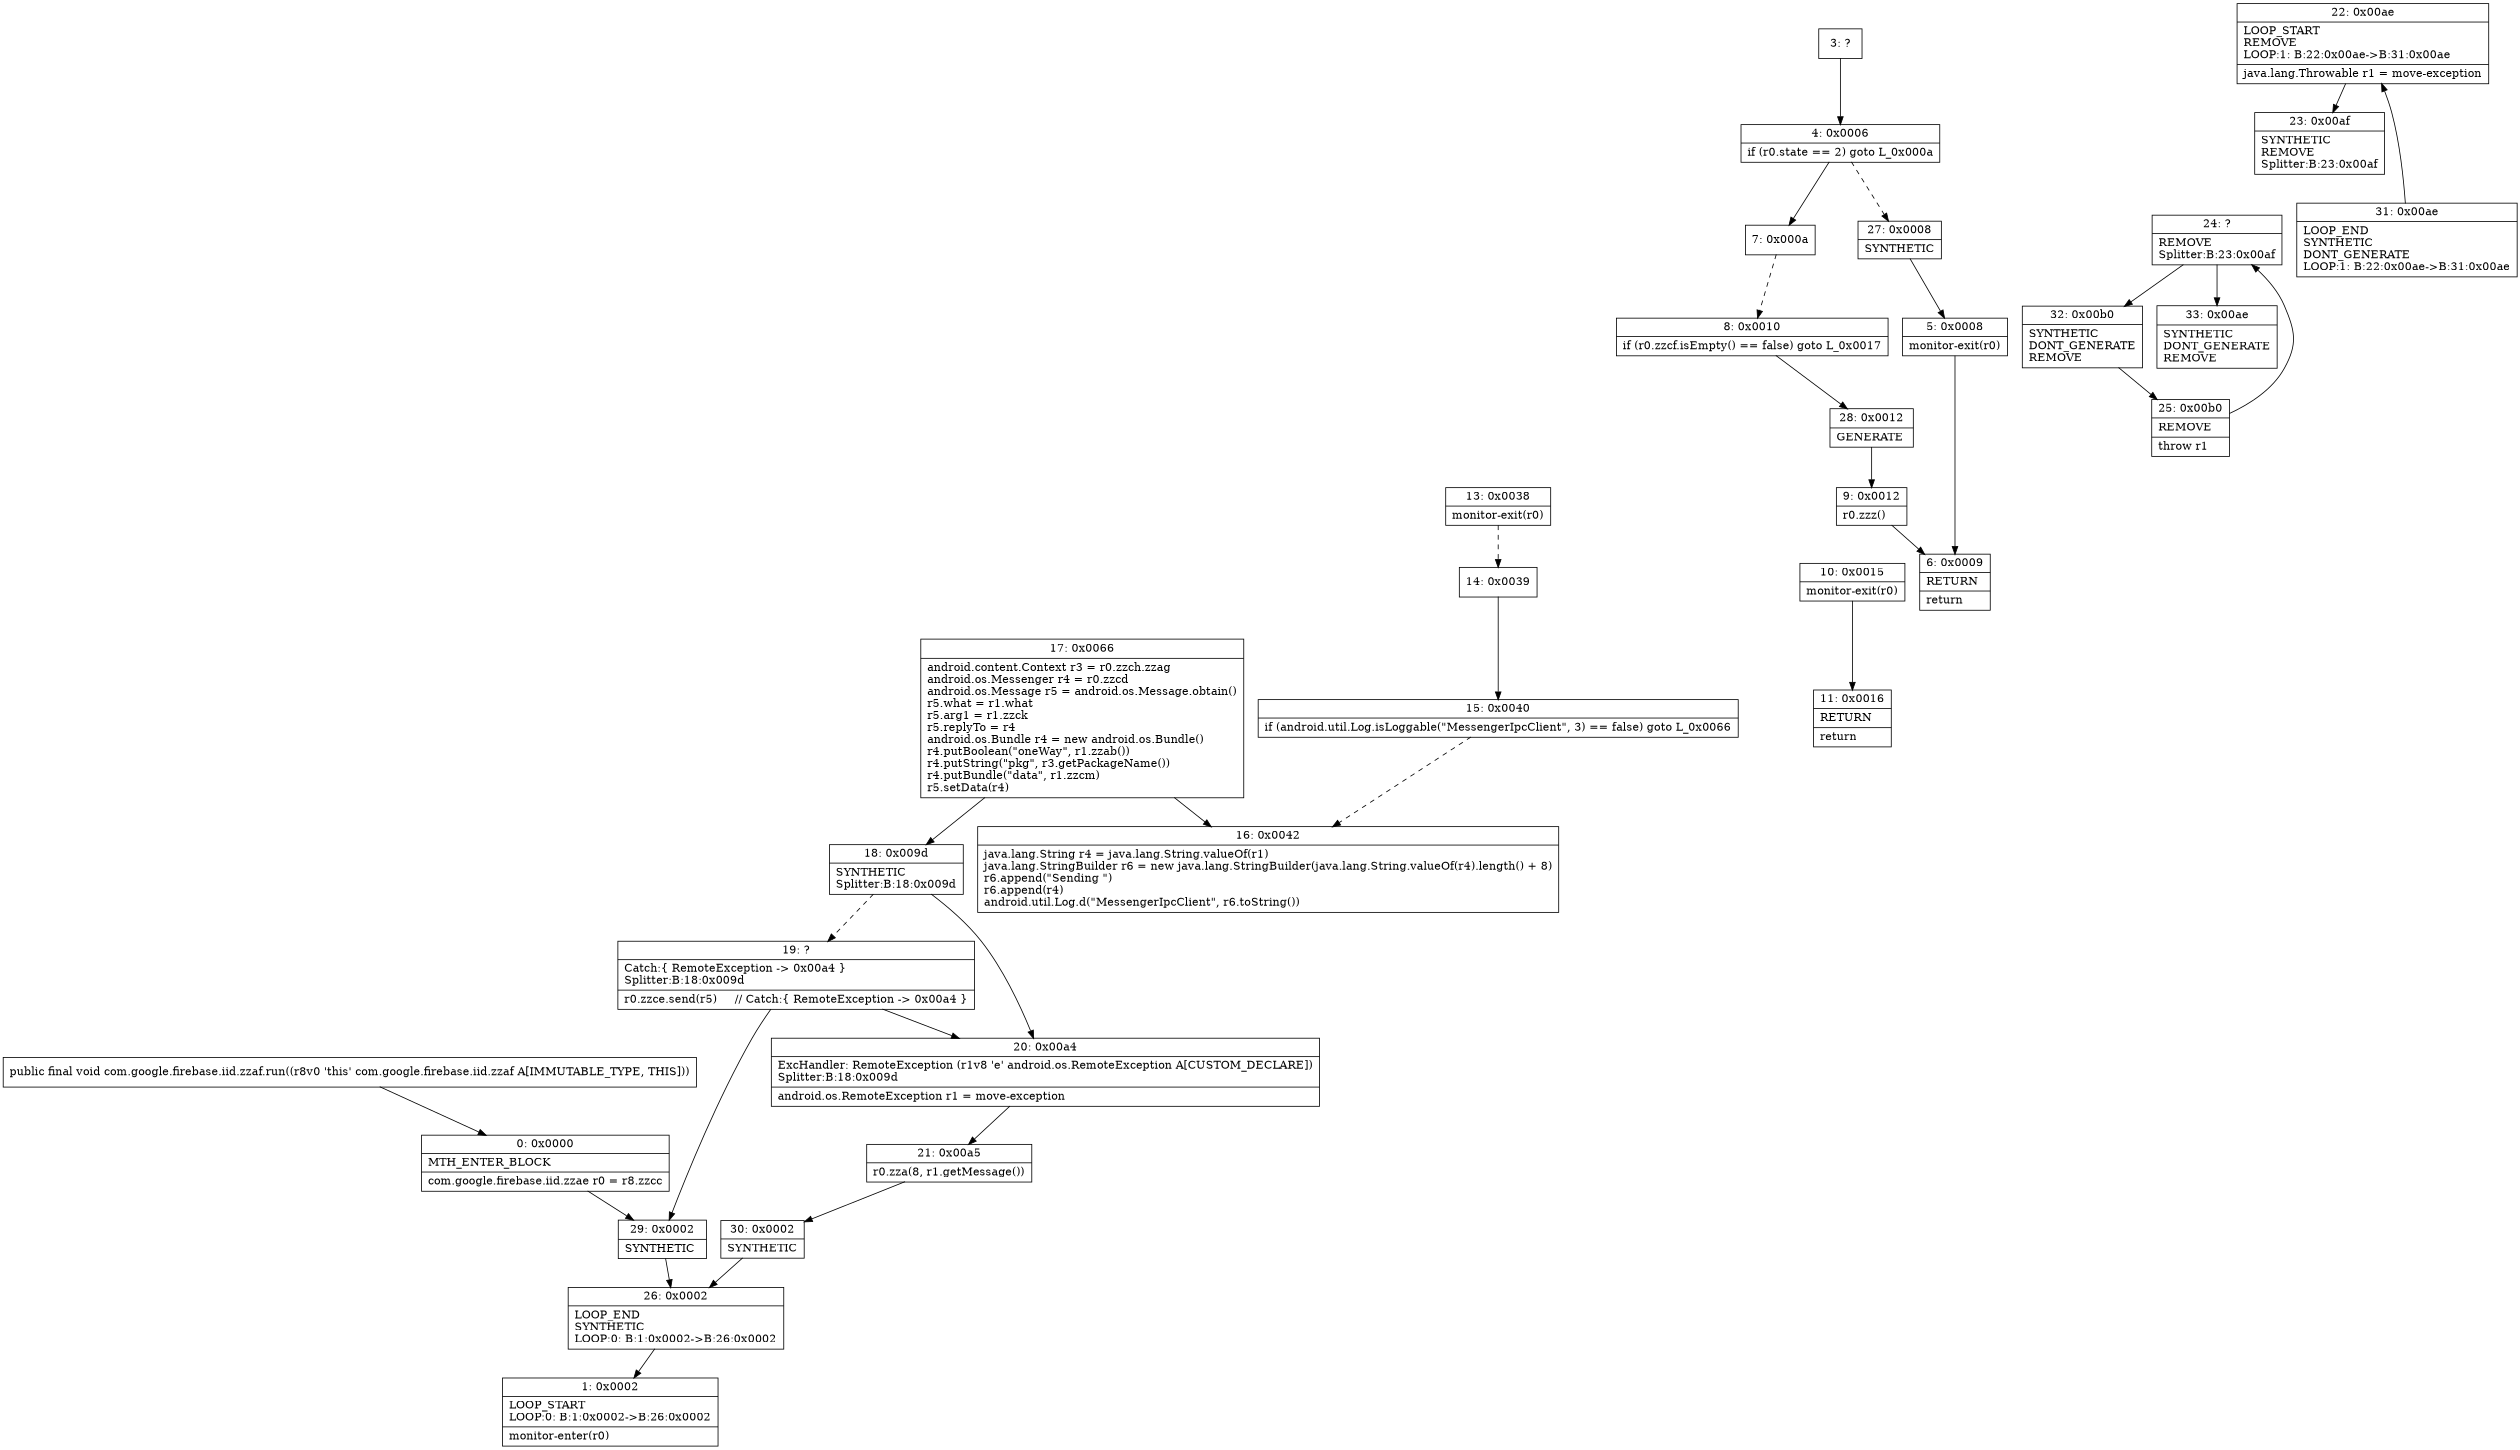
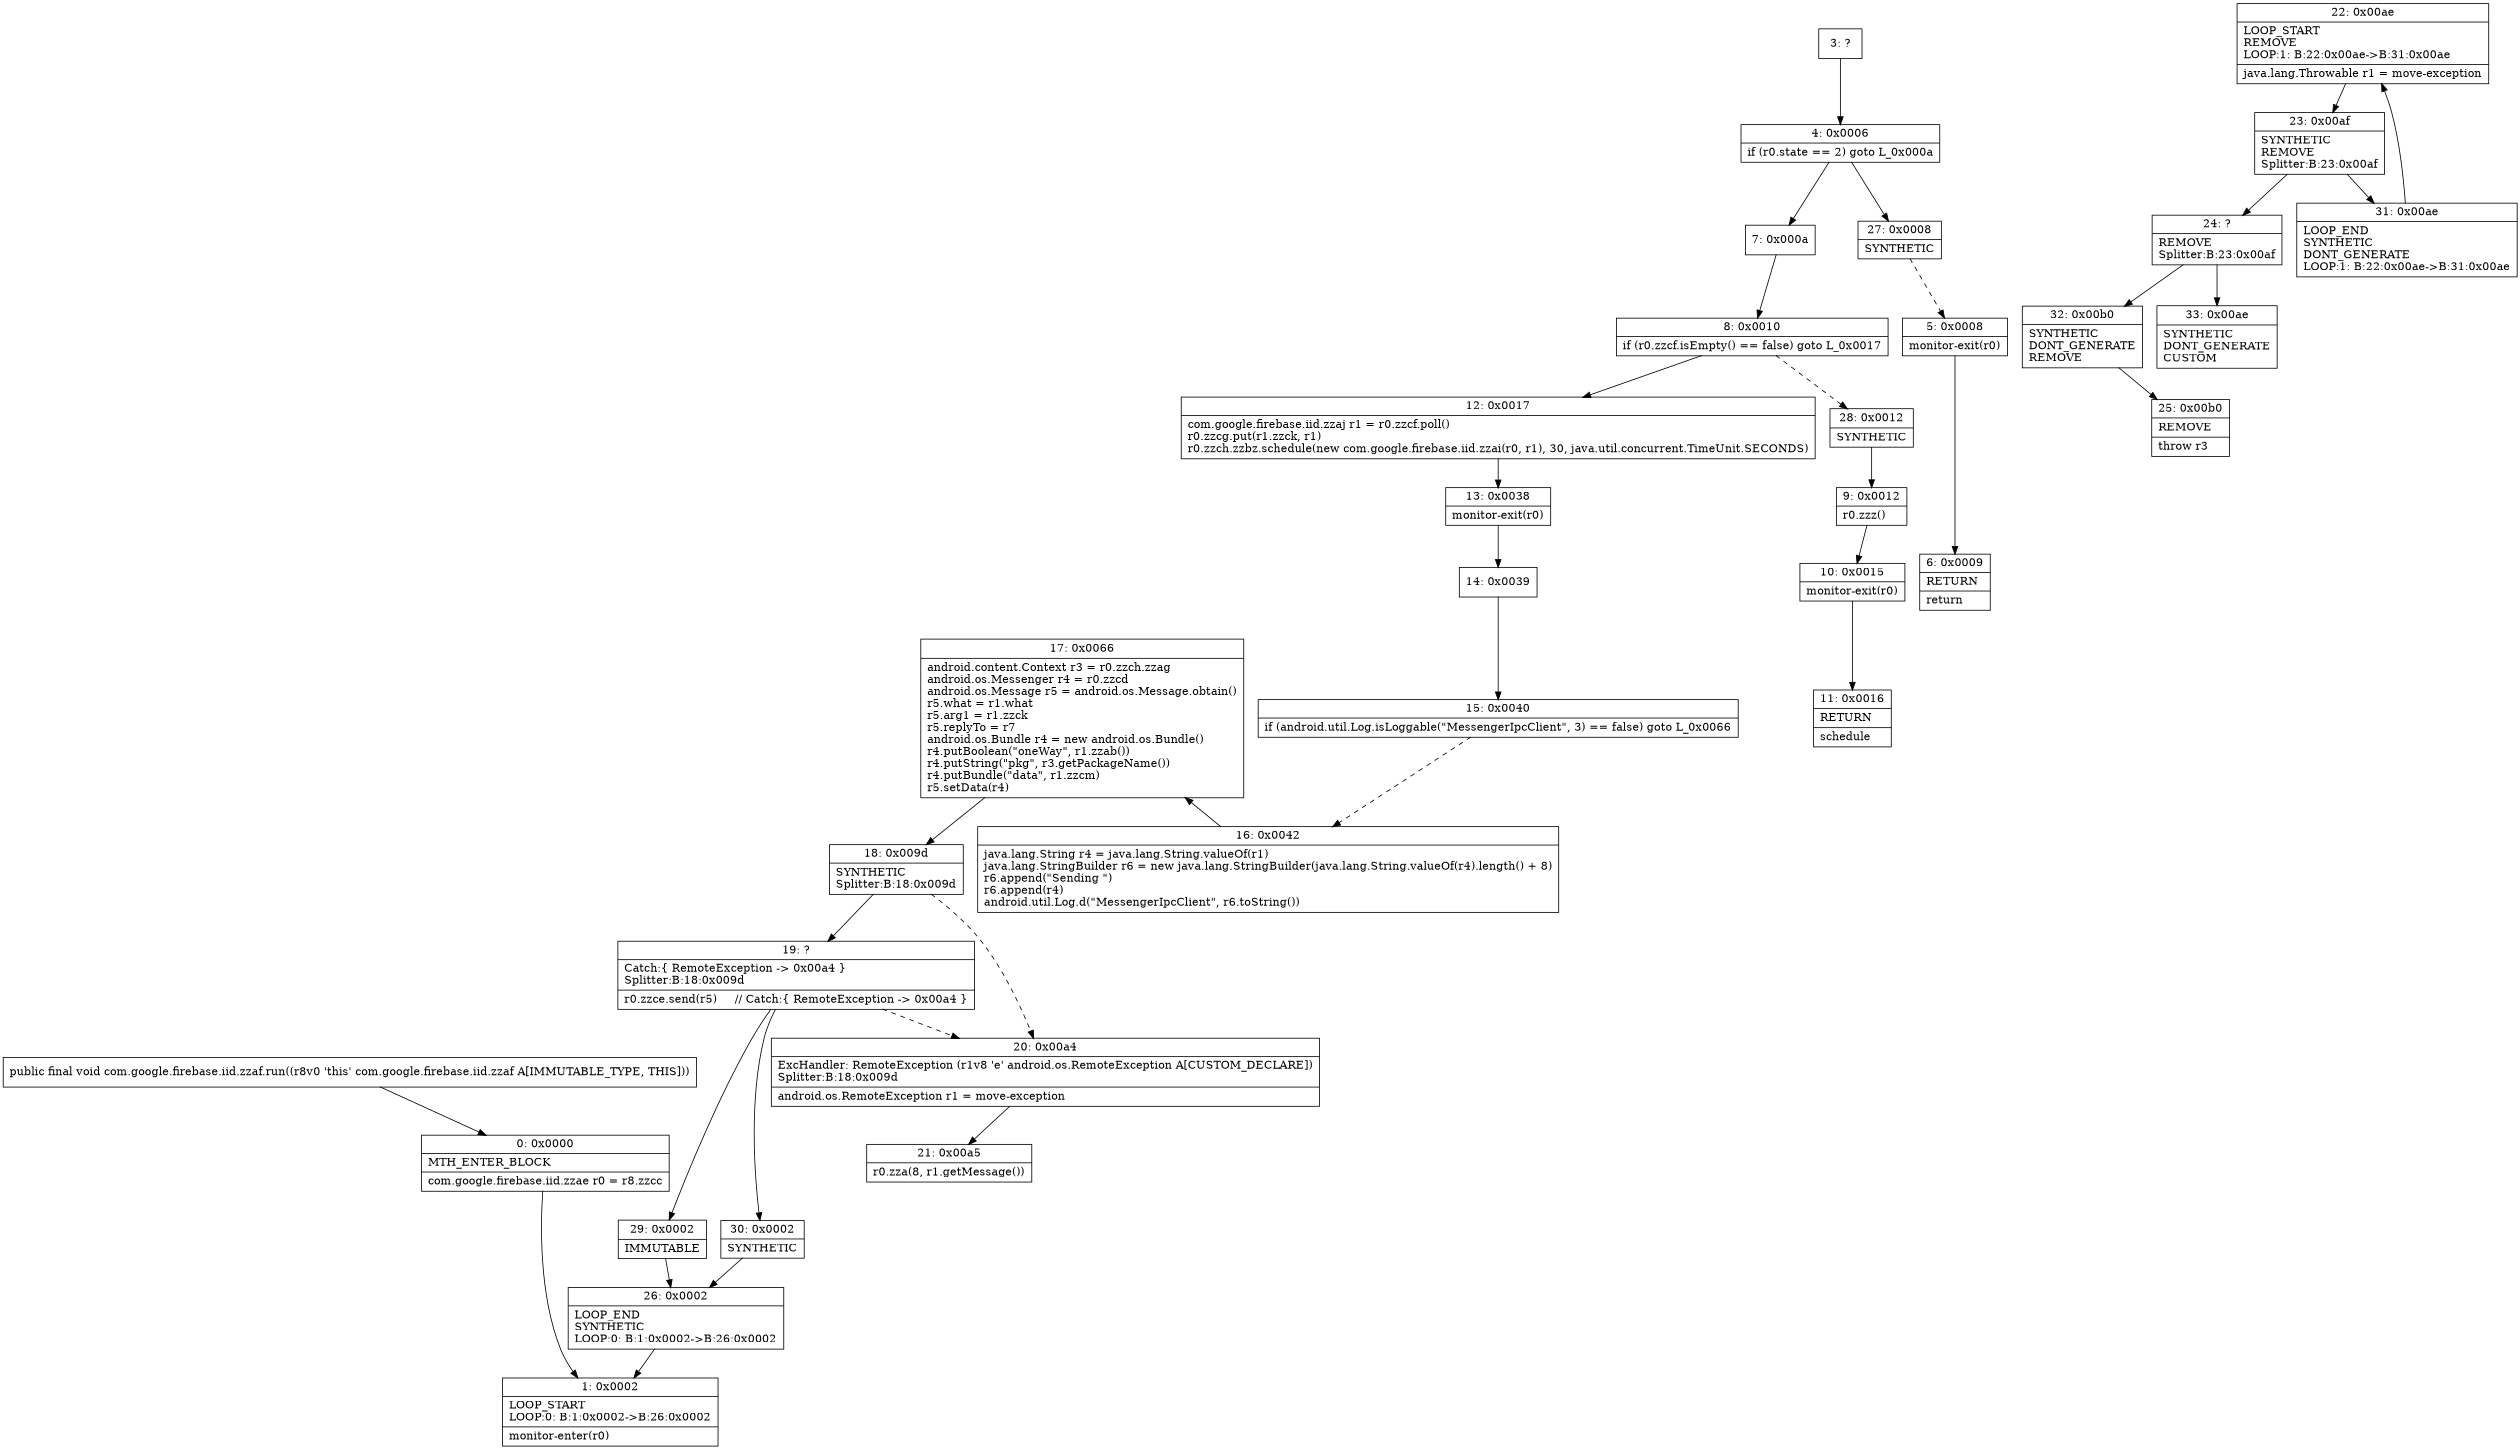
edge "23: 0x00af" -> "31: 0x00ae": added
edge "4: 0x0006" -> "27: 0x0008": style dashed -> solid
edge "7: 0x000a" -> "8: 0x0010": style dashed -> solid
edge "27: 0x0008" -> "5: 0x0008": style solid -> dashed
edge "25: 0x00b0" -> "24: ?": now "23: 0x00af" -> "24: ?"
node "33: 0x00ae": text "REMOVE" -> "CUSTOM"
edge "8: 0x0010" -> "28: 0x0012": style solid -> dashed
node "12: 0x0017": added
node "28: 0x0012": text "GENERATE" -> "SYNTHETIC"
node "25: 0x00b0": text "throw r1" -> "throw r3"
edge "9: 0x0012" -> "6: 0x0009": now "9: 0x0012" -> "10: 0x0015"
edge "13: 0x0038" -> "14: 0x0039": style dashed -> solid
node "17: 0x0066": text "r5.replyTo = r4" -> "r5.replyTo = r7"
node "11: 0x0016": text "return" -> "schedule"
edge "17: 0x0066" -> "16: 0x0042": reversed
edge "18: 0x009d" -> "19: ?": style dashed -> solid
edge "18: 0x009d" -> "20: 0x00a4": style solid -> dashed
edge "19: ?" -> "20: 0x00a4": style solid -> dashed
edge "21: 0x00a5" -> "30: 0x0002": now "19: ?" -> "30: 0x0002"
edge "0: 0x0000" -> "29: 0x0002": now "0: 0x0000" -> "1: 0x0002"
node "29: 0x0002": text "SYNTHETIC" -> "IMMUTABLE"
